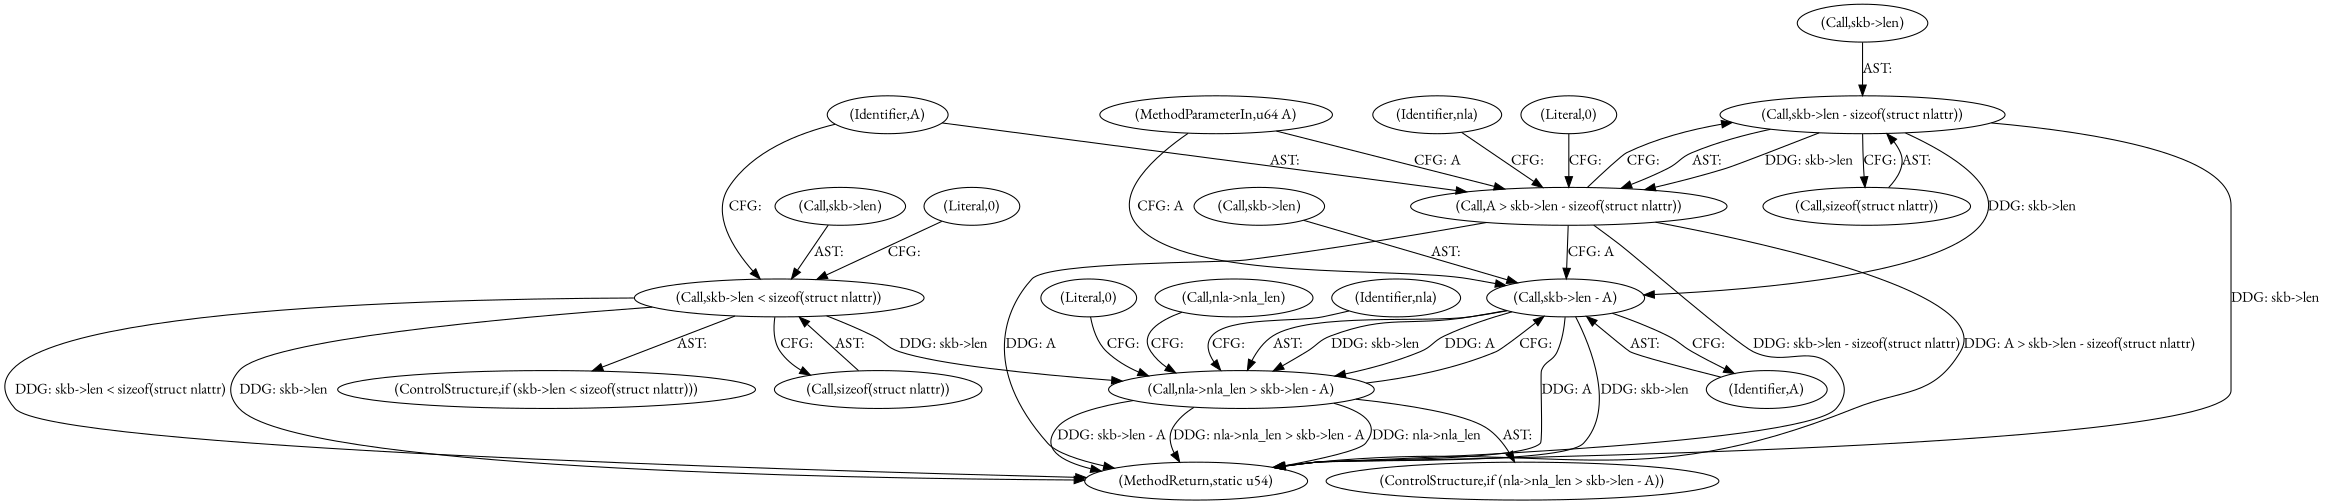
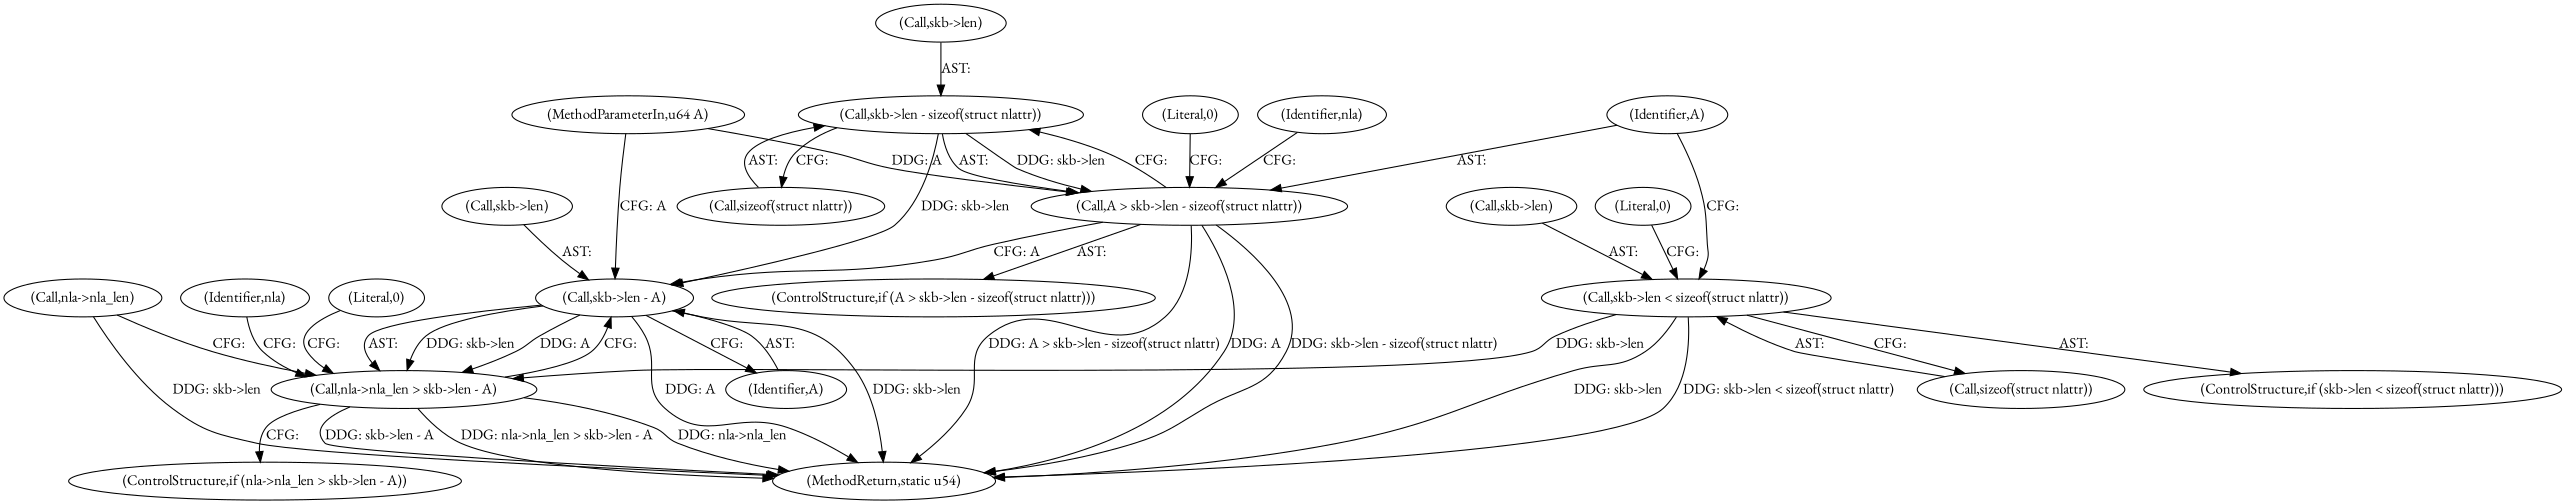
edge "(MethodParameterIn,u64 A)" -> "(Call,A > skb->len - sizeof(struct nlattr))": label "CFG: A" -> "DDG: A"
node "(ControlStructure,if (A > skb->len - sizeof(struct nlattr)))": added
edge "(Call,nla->nla_len > skb->len - A)" -> "(ControlStructure,if (nla->nla_len > skb->len - A))": label "AST: " -> "CFG: "
edge "(Call,skb->len - sizeof(struct nlattr))" -> "(MethodReturn,static u54)": now "(Call,nla->nla_len)" -> "(MethodReturn,static u54)"
